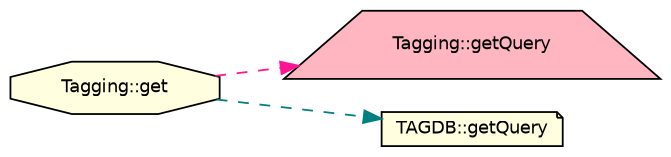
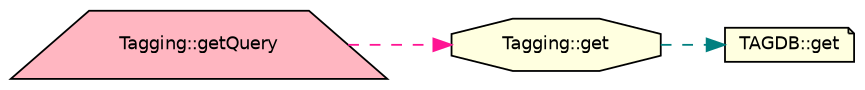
edge "Tagging::get" -> "Tagging::getQuery": reversed
node "TAGDB::getQuery": label "TAGDB::getQuery" -> "TAGDB::get"
